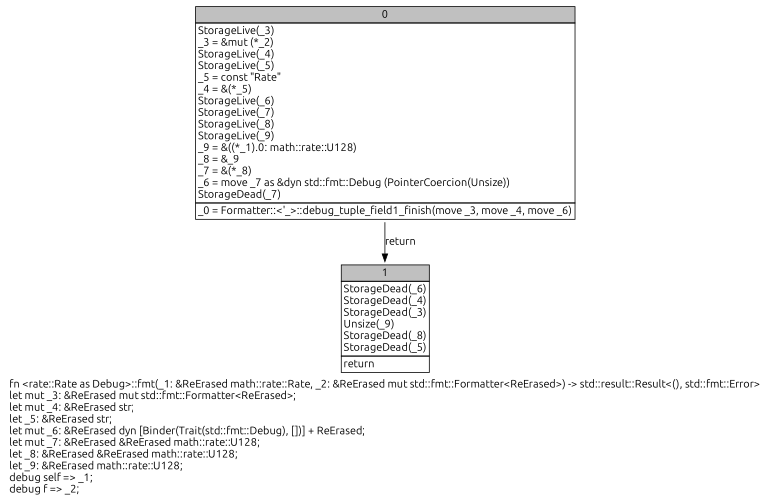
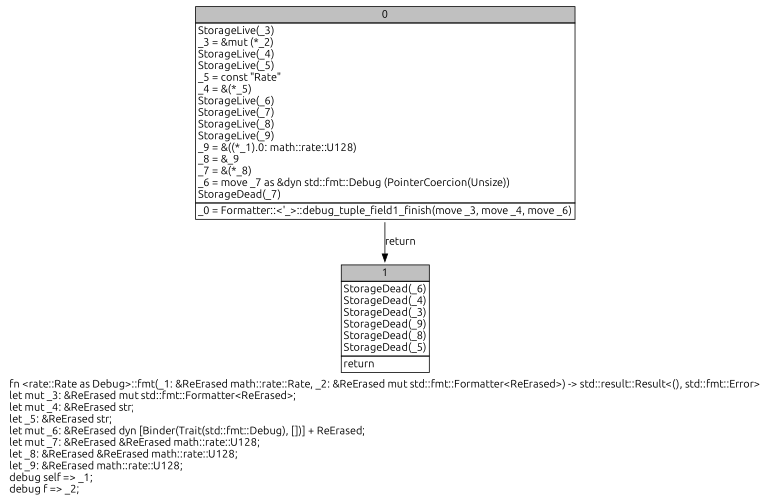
node "1": text "Unsize(_9)" -> "StorageDead(_9)"
